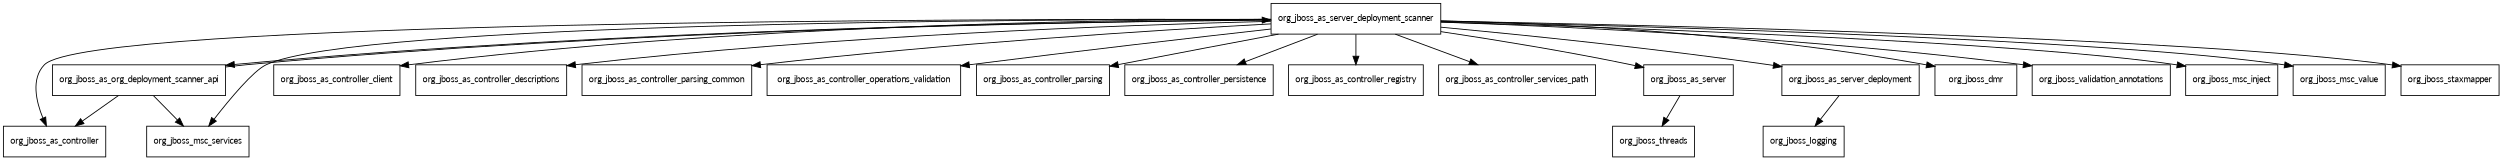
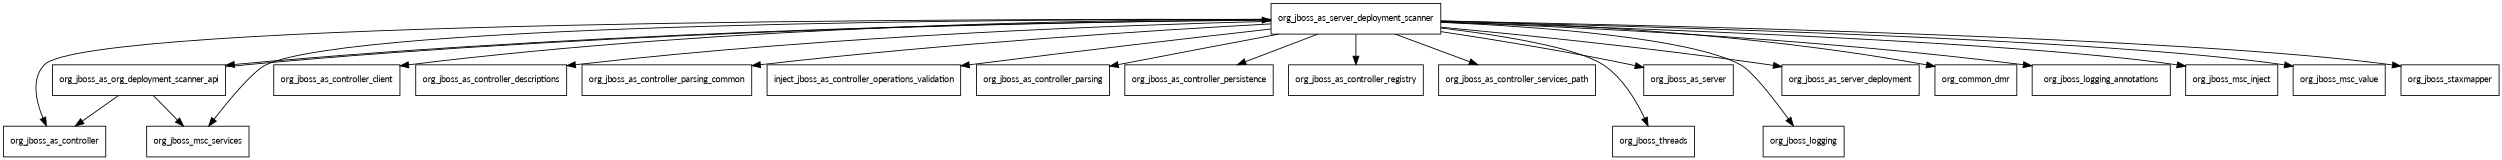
node "org_jboss_as_controller_operations_validation": label "org_jboss_as_controller_operations_validation" -> "inject_jboss_as_controller_operations_validation"
node "org_jboss_dmr": label "org_jboss_dmr" -> "org_common_dmr"
node "org_jboss_validation_annotations": label "org_jboss_validation_annotations" -> "org_jboss_logging_annotations"
edge "org_jboss_as_server" -> "org_jboss_threads": now "org_jboss_as_server_deployment_scanner" -> "org_jboss_threads"
edge "org_jboss_as_server_deployment" -> "org_jboss_logging": now "org_jboss_as_server_deployment_scanner" -> "org_jboss_logging"
